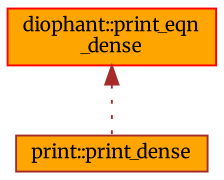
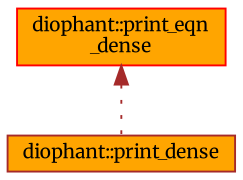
node "print::print_dense": label "print::print_dense" -> "diophant::print_dense"
